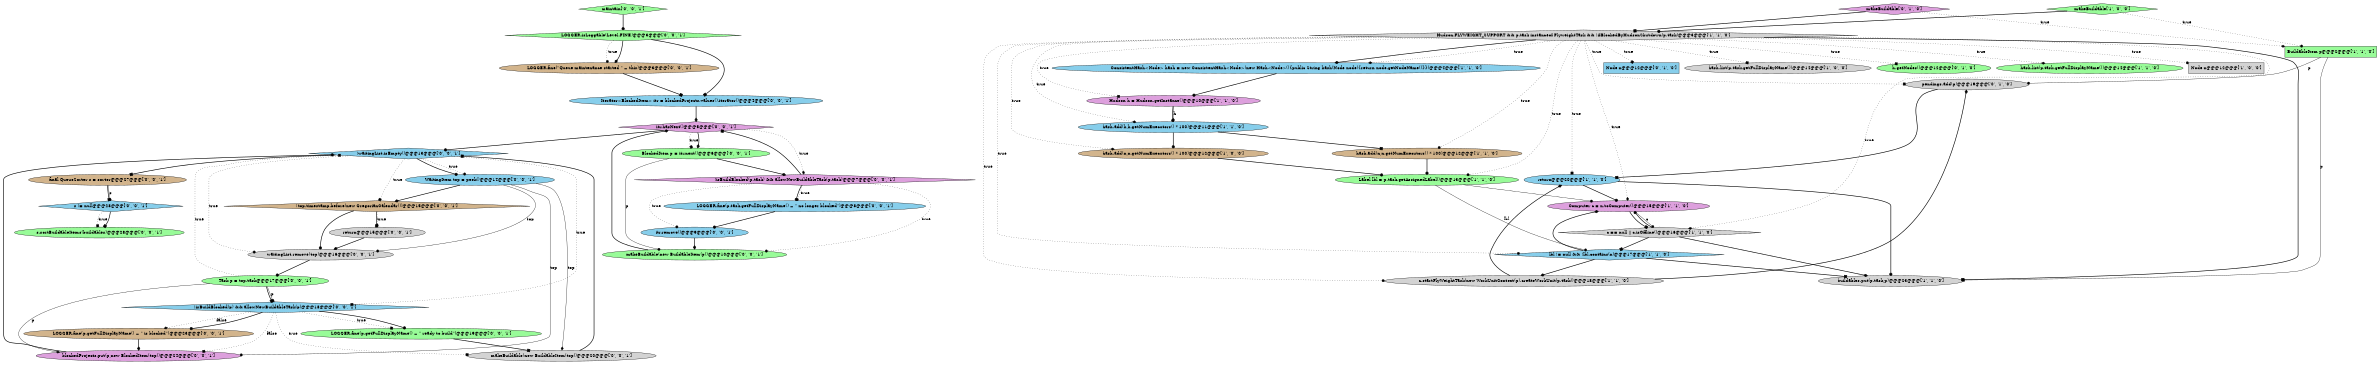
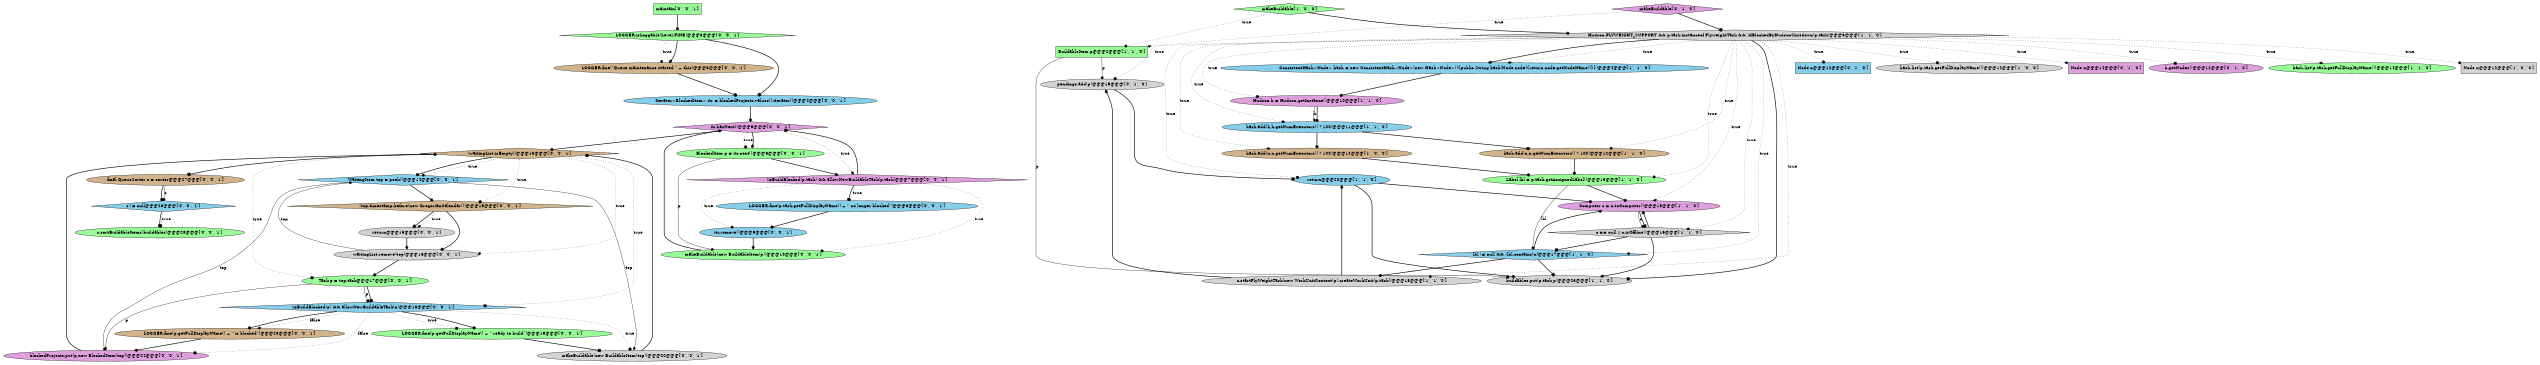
node "maintain['0', '0', '1']": shape diamond -> box
node "h.getNodes()@@@12@@@['0', '1', '0']": fillcolor palegreen -> plum
node "Node n@@@14@@@['0', '1', '0']": added
node "!waitingList.isEmpty()@@@13@@@['0', '0', '1']": fillcolor skyblue -> tan
edge "Task p = top.task@@@17@@@['0', '0', '1']" -> "!waitingList.isEmpty()@@@13@@@['0', '0', '1']": reversed
node "WaitingItem top = peek()@@@14@@@['0', '0', '1']": shape ellipse -> diamond
edge "Label lbl = p.task.getAssignedLabel()@@@13@@@['1', '1', '0']" -> "Computer c = n.toComputer()@@@15@@@['1', '1', '0']": style solid -> bold
edge "WaitingItem top = peek()@@@14@@@['0', '0', '1']" -> "waitingList.remove(top)@@@16@@@['0', '0', '1']": reversed
